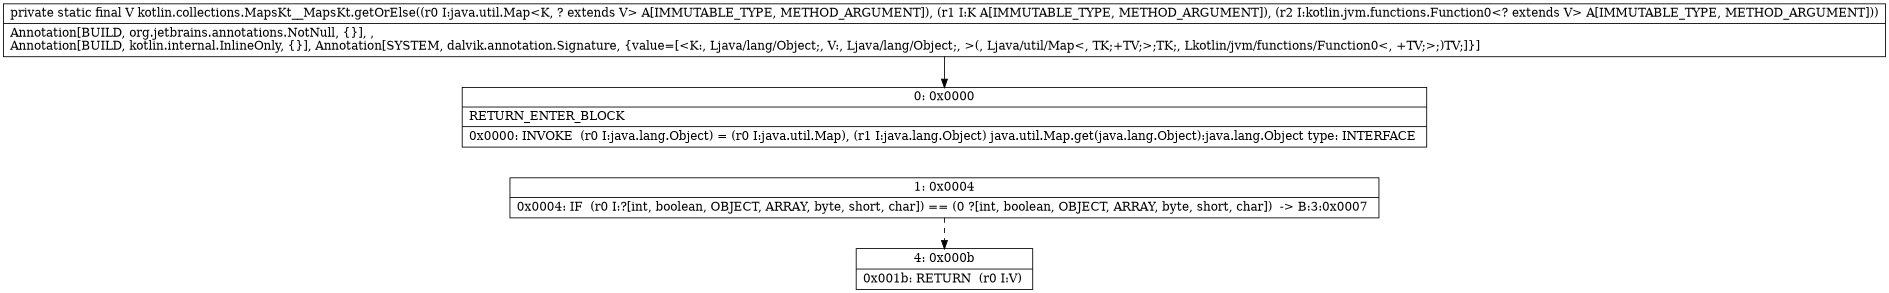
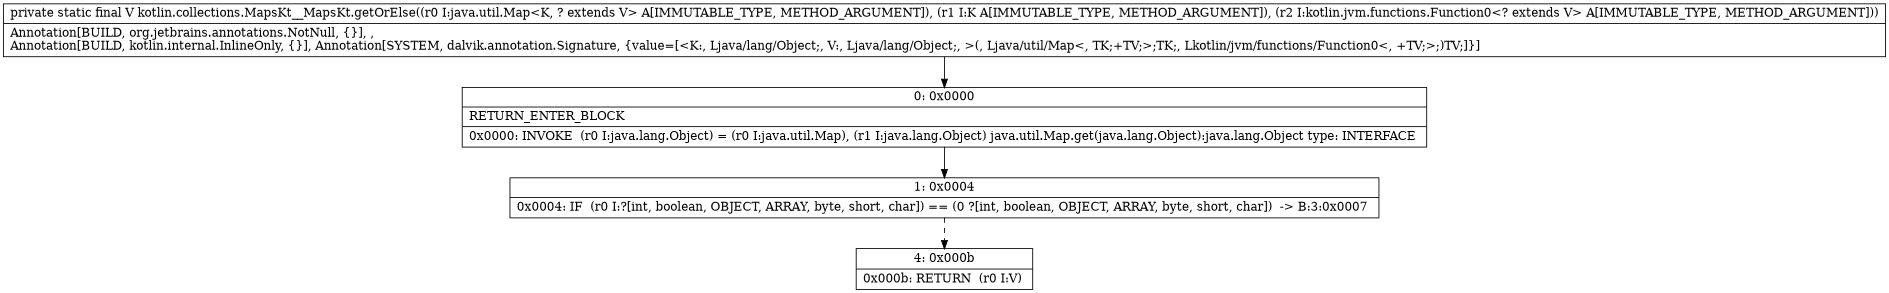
edge "0: 0x0000" -> "1: 0x0004": added
node "4: 0x000b": text "0x001b: RETURN  (r0 I:V)" -> "0x000b: RETURN  (r0 I:V)"
